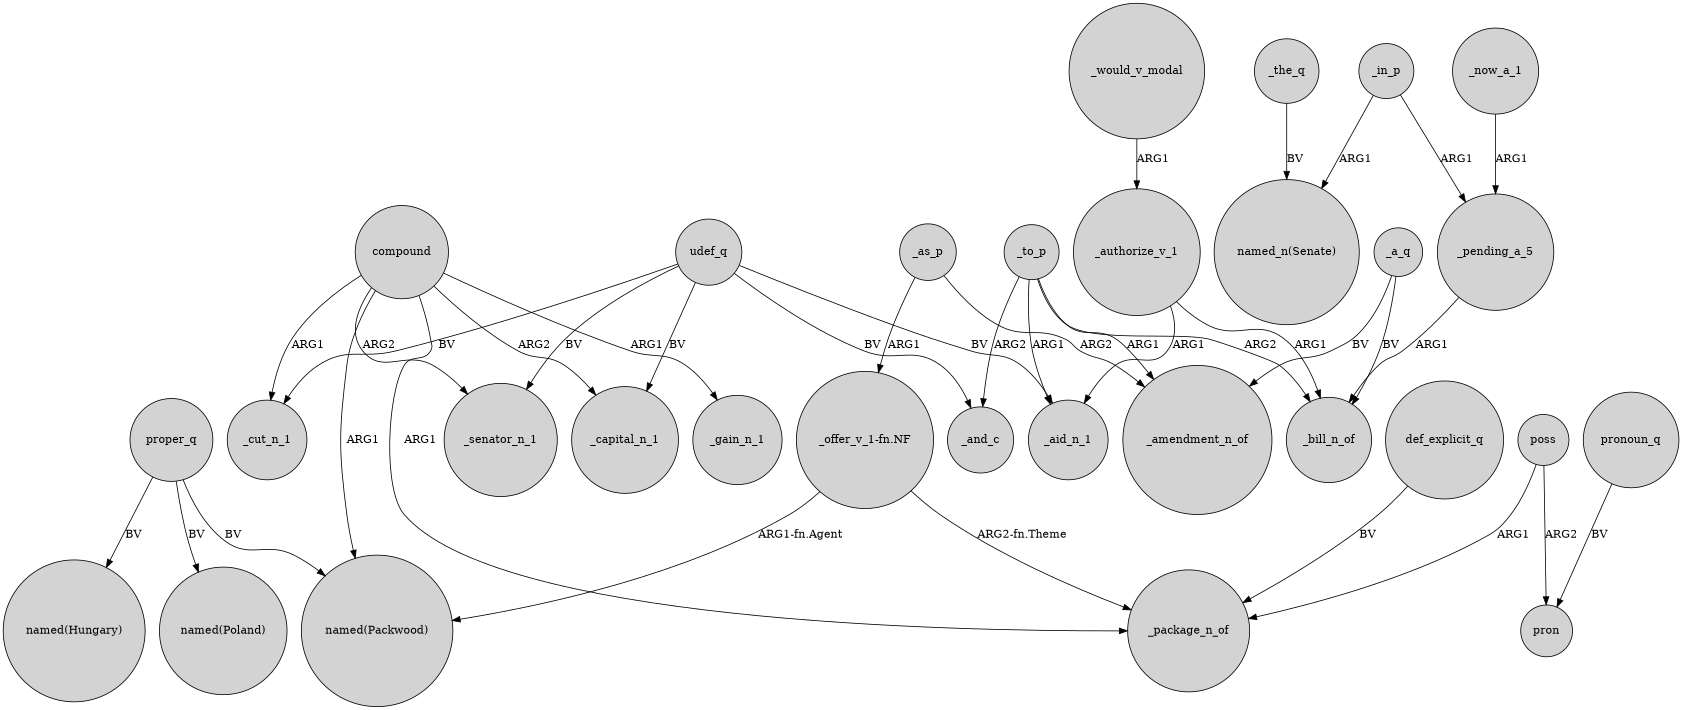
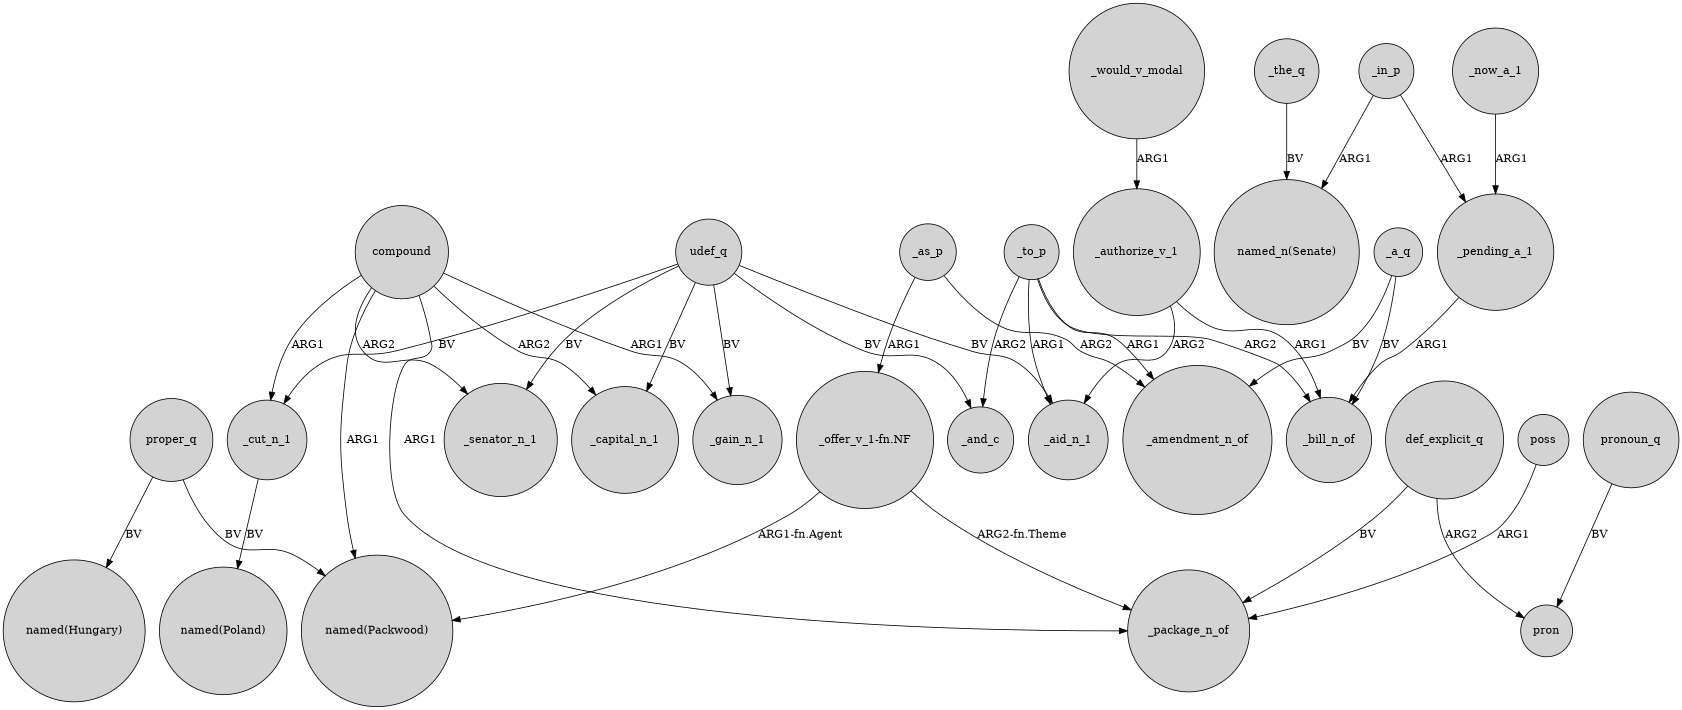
node "_pending_a_5": label "_pending_a_5" -> "_pending_a_1"
edge "udef_q" -> "_gain_n_1": added, label "BV"
edge "_authorize_v_1" -> "_aid_n_1": label "ARG1" -> "ARG2"
edge "proper_q" -> "named(Poland)": now "_cut_n_1" -> "named(Poland)"
edge "poss" -> "pron": now "def_explicit_q" -> "pron"
